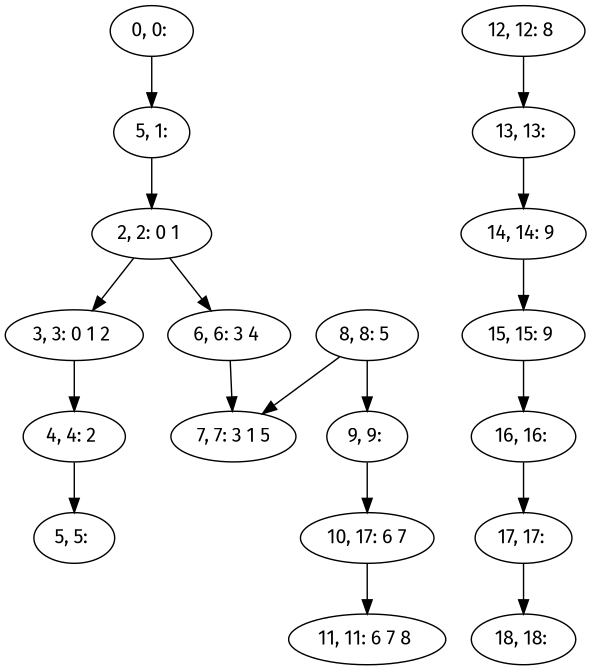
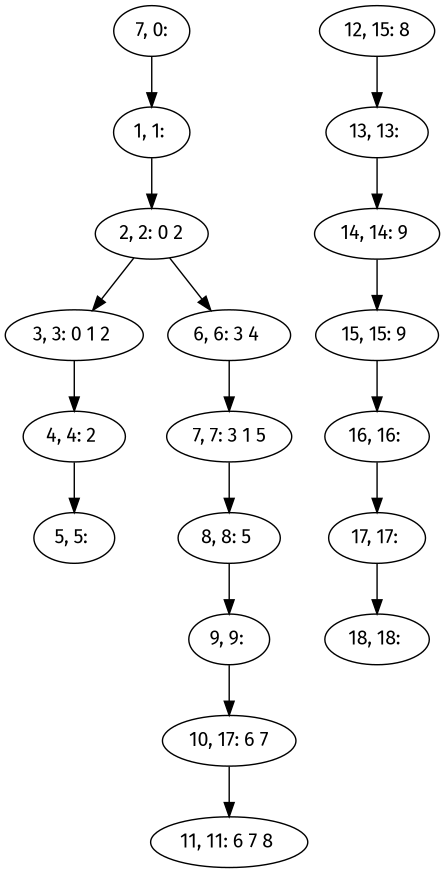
node "0, 0:": label "0, 0:" -> "7, 0:"
node "12, 12: 8": label "12, 12: 8" -> "12, 15: 8"
node "5, 1:": label "5, 1:" -> "1, 1:"
node "2, 2: 0 1": label "2, 2: 0 1" -> "2, 2: 0 2"
edge "8, 8: 5" -> "7, 7: 3 1 5": reversed
